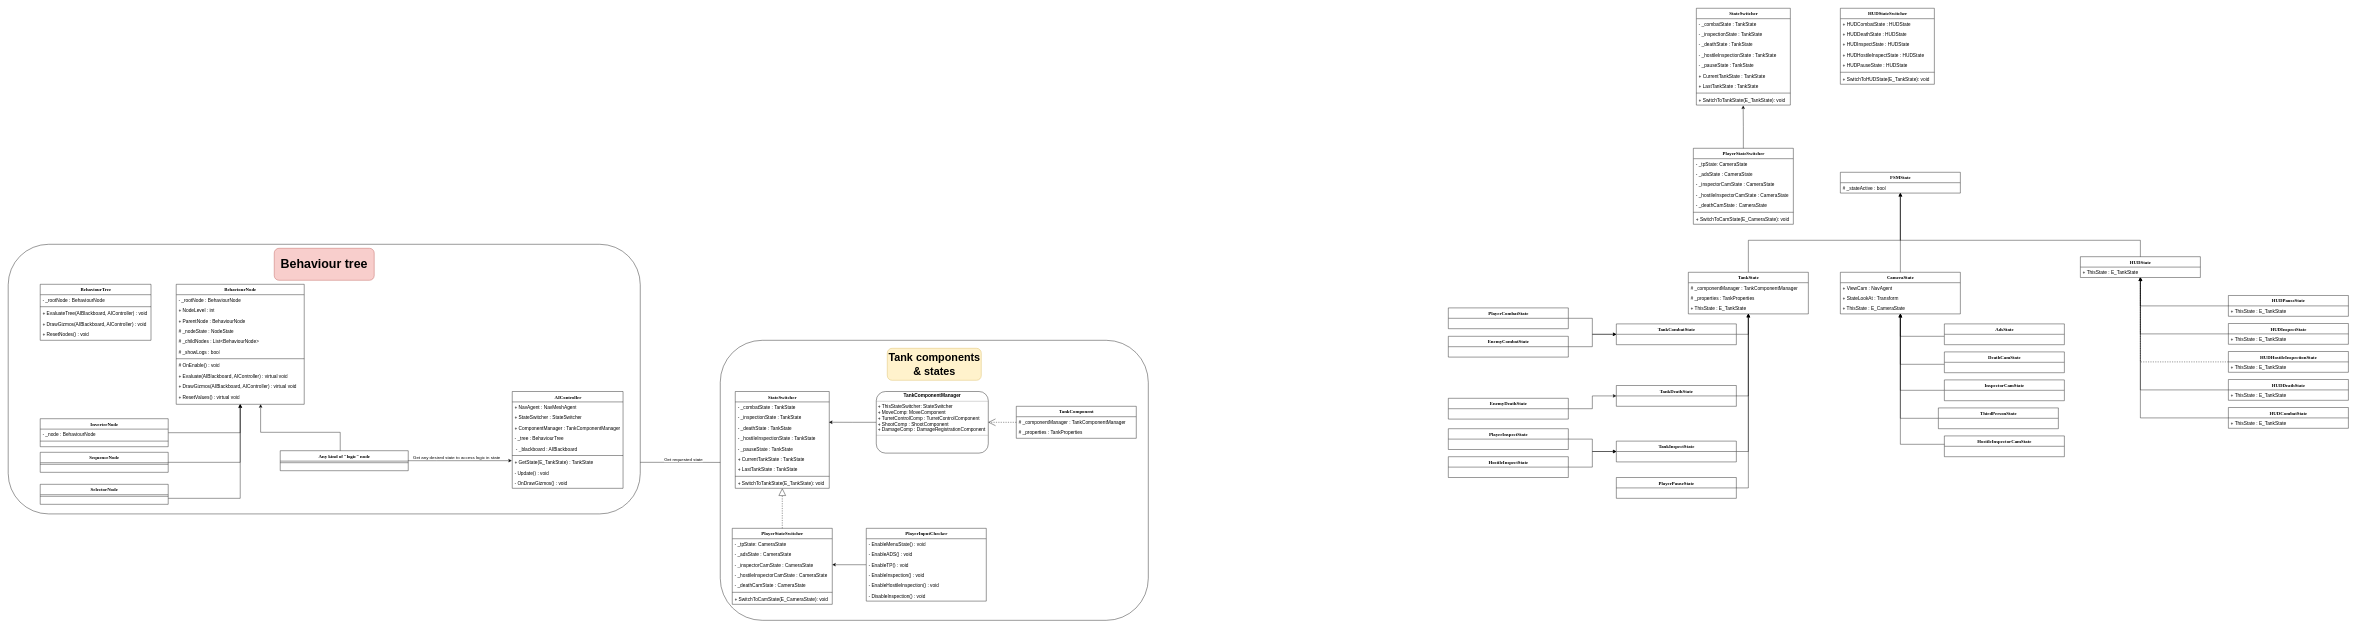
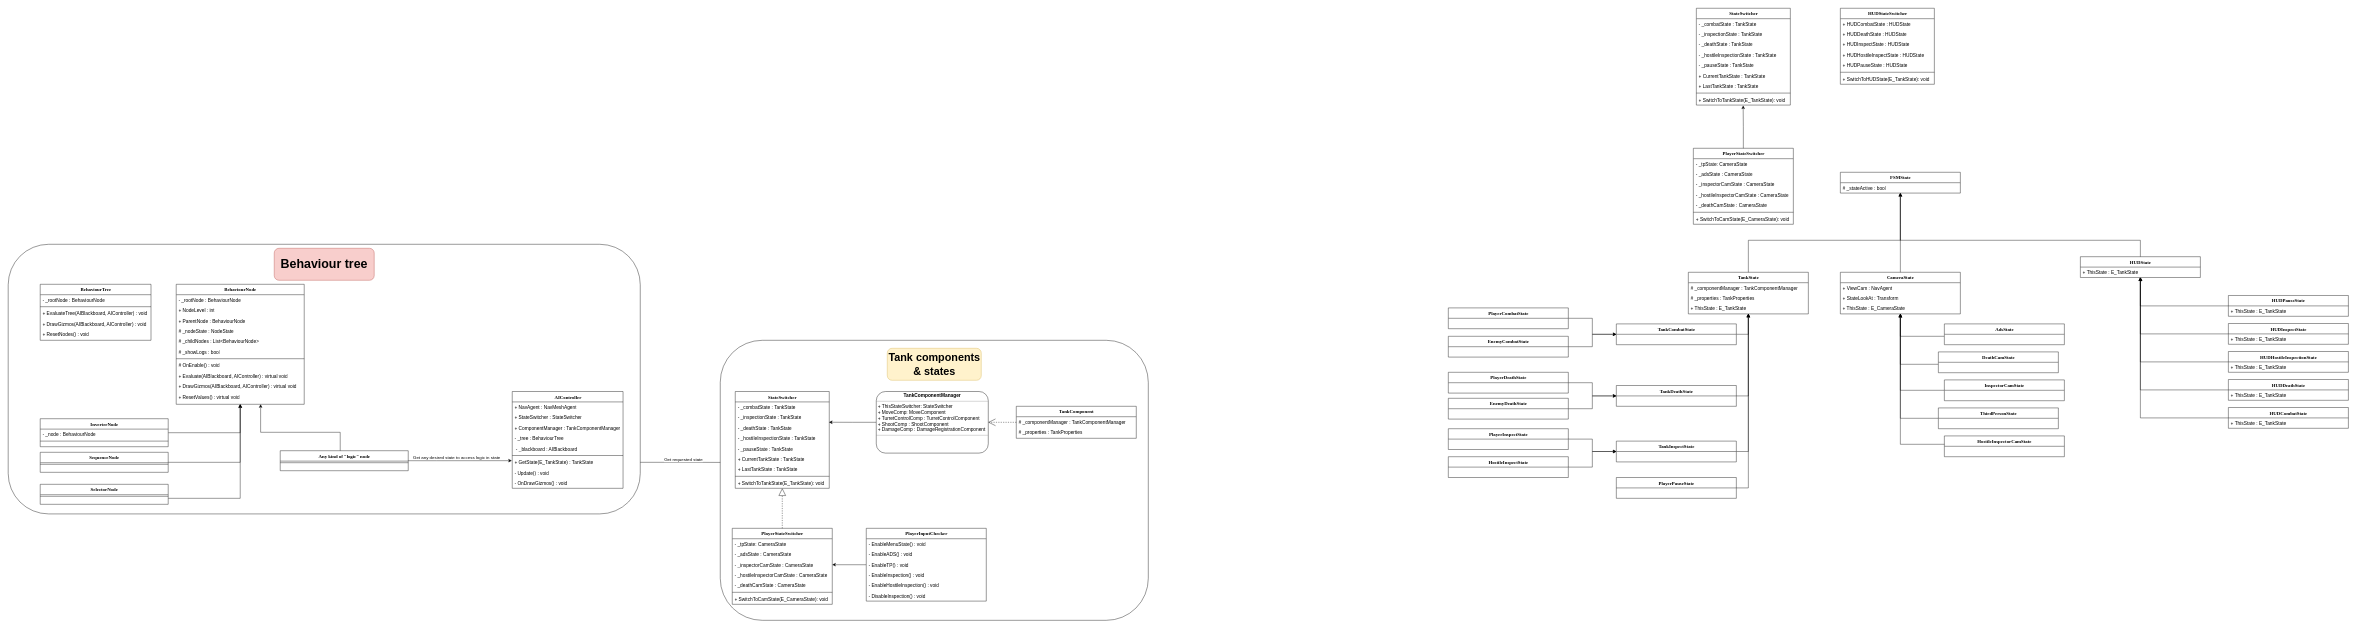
node "DeathCamState": moved (2004, 362) -> (1998, 362)
edge "HUDHostileInspectionState" -> "HUDState": style dashed -> solid
node "PlayerDeathState": added
edge "PlayerDeathState" -> "TankDeathState": added
